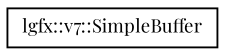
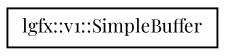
node "lgfx::v7::SimpleBuffer": label "lgfx::v7::SimpleBuffer" -> "lgfx::v1::SimpleBuffer"
